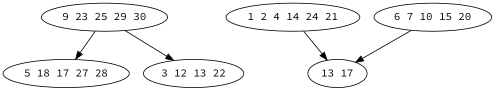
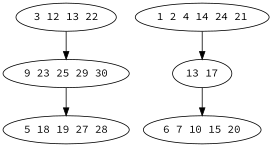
edge "9 23 25 29 30" -> "3 12 13 22": reversed
edge "6 7 10 15 20" -> "13 17": reversed
node "5 18 17 27 28": label "5 18 17 27 28" -> "5 18 19 27 28"
